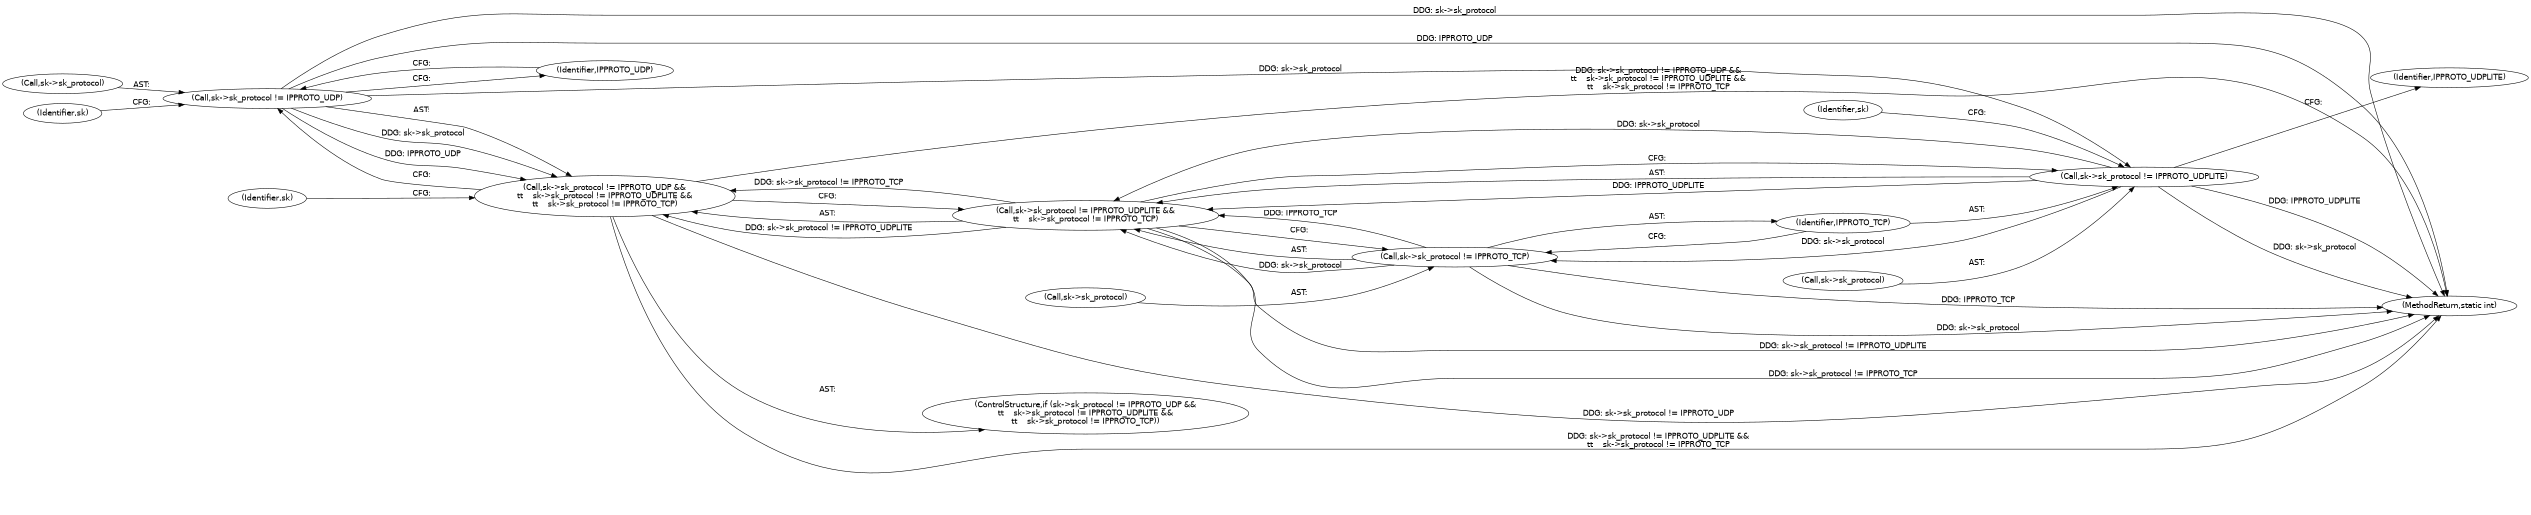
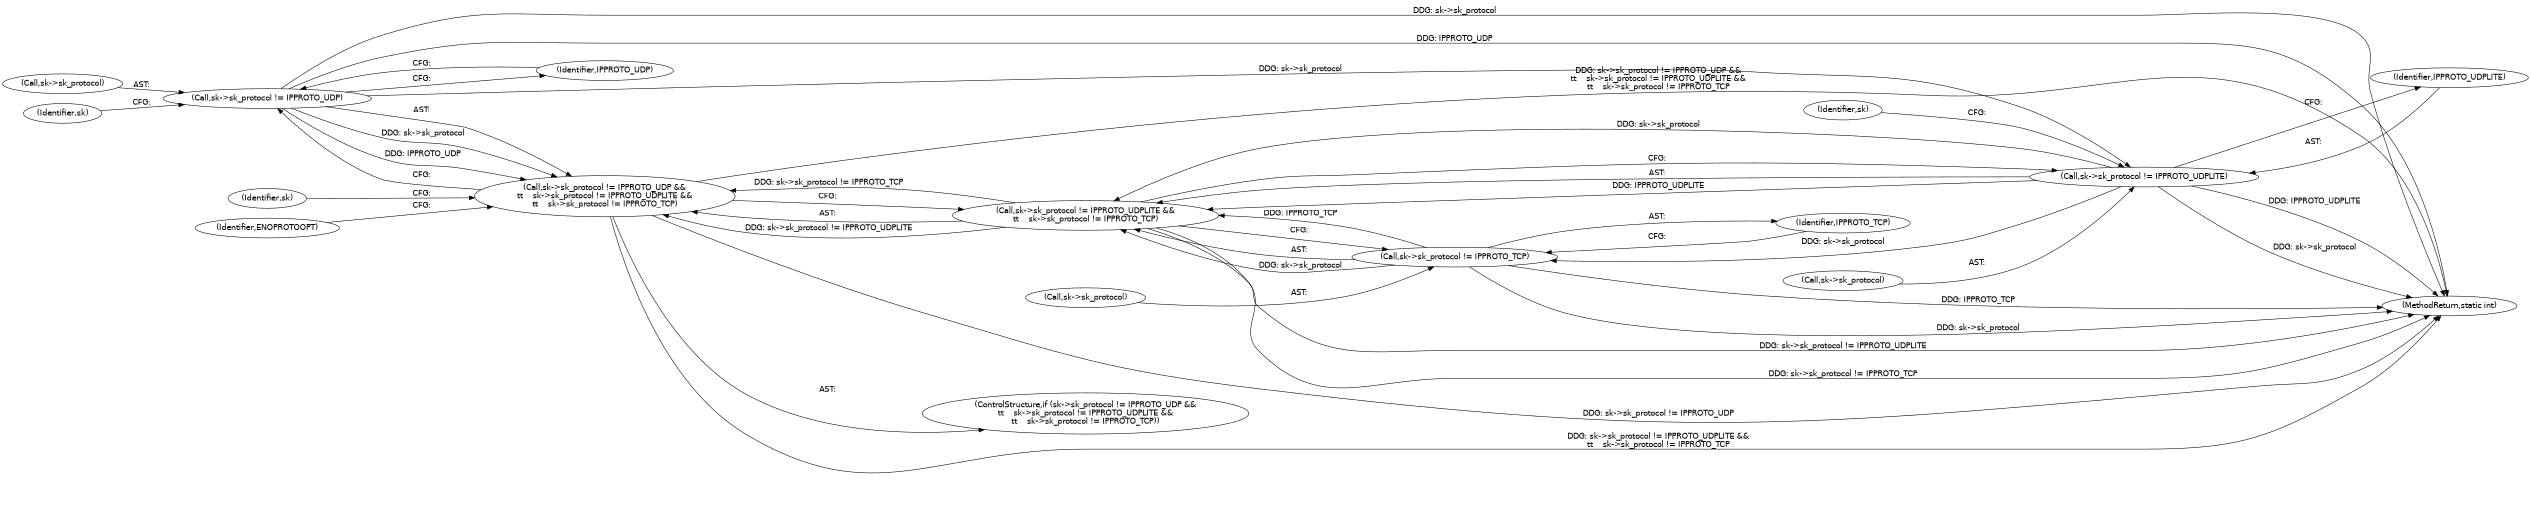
edge "(Identifier,IPPROTO_TCP)" -> "(Call,sk->sk_protocol != IPPROTO_UDPLITE)": now "(Identifier,IPPROTO_UDPLITE)" -> "(Call,sk->sk_protocol != IPPROTO_UDPLITE)"
node "(Identifier,ENOPROTOOPT)": added
